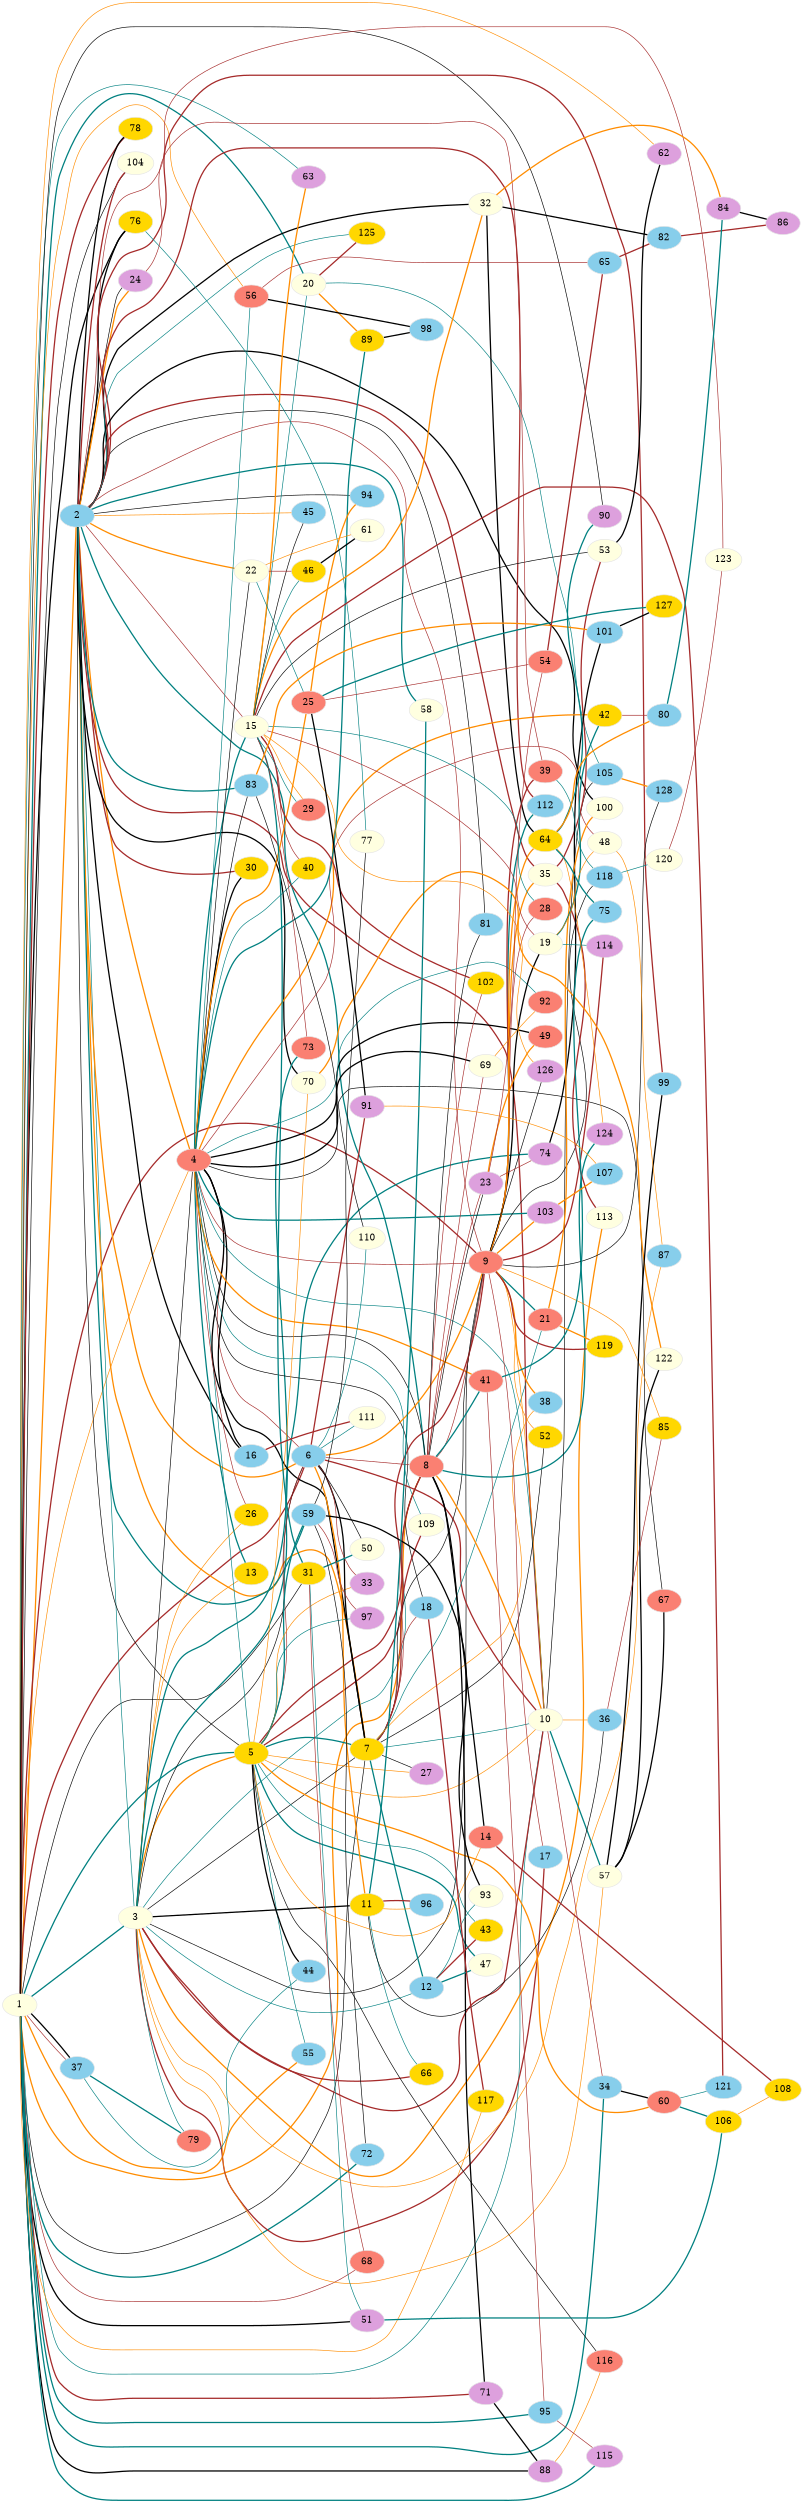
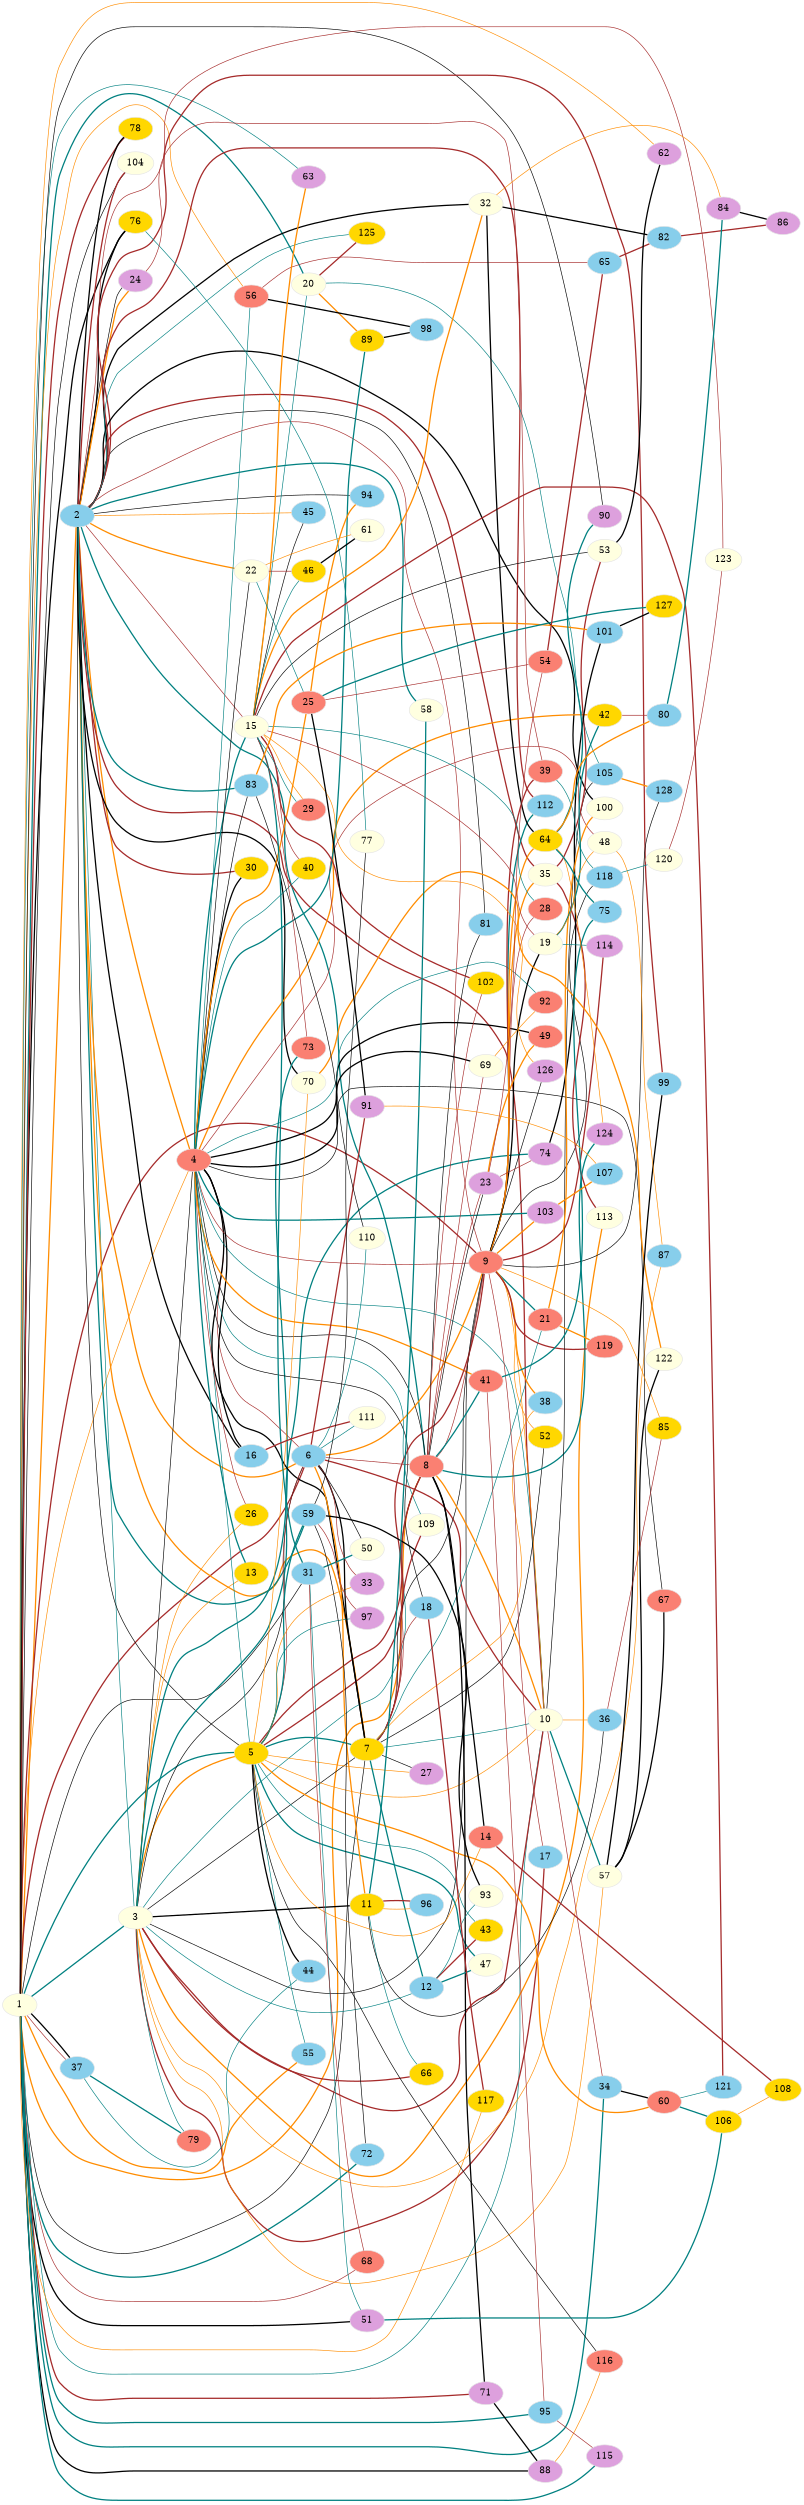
edge "32" -- "84": style bold -> solid
node "119": fillcolor gold -> salmon
node "31": fillcolor gold -> skyblue
